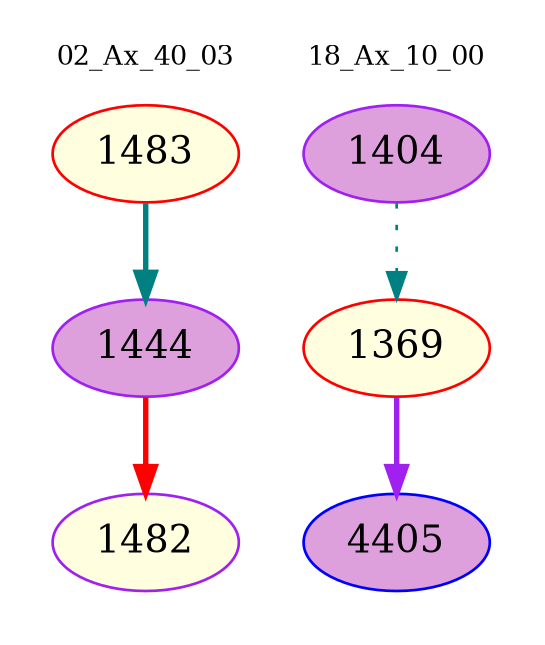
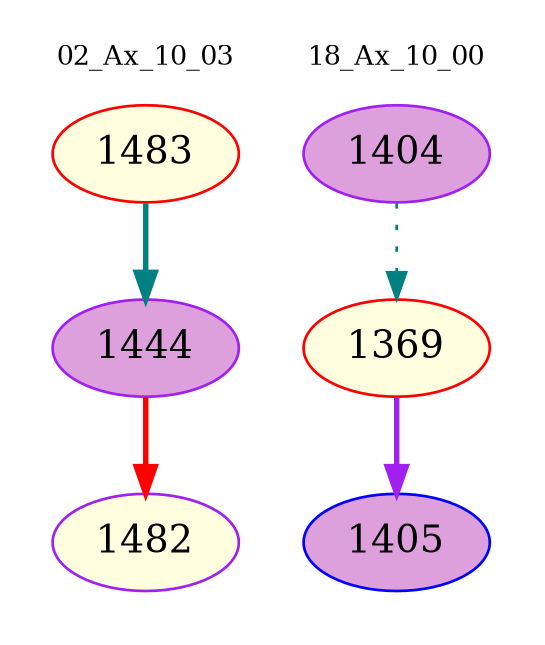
cluster "02_Ax_40_03": label "02_Ax_40_03" -> "02_Ax_10_03"
node "4405": label "4405" -> "1405"
